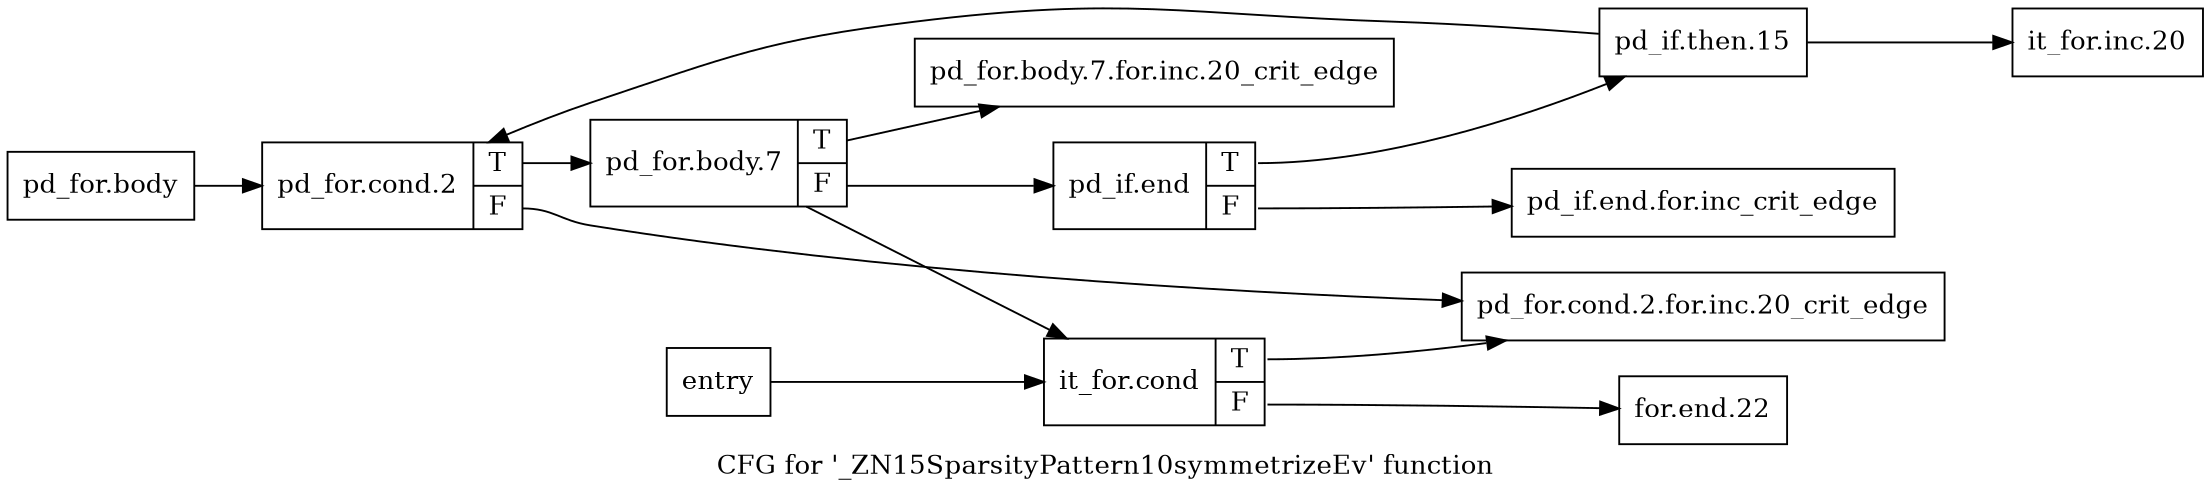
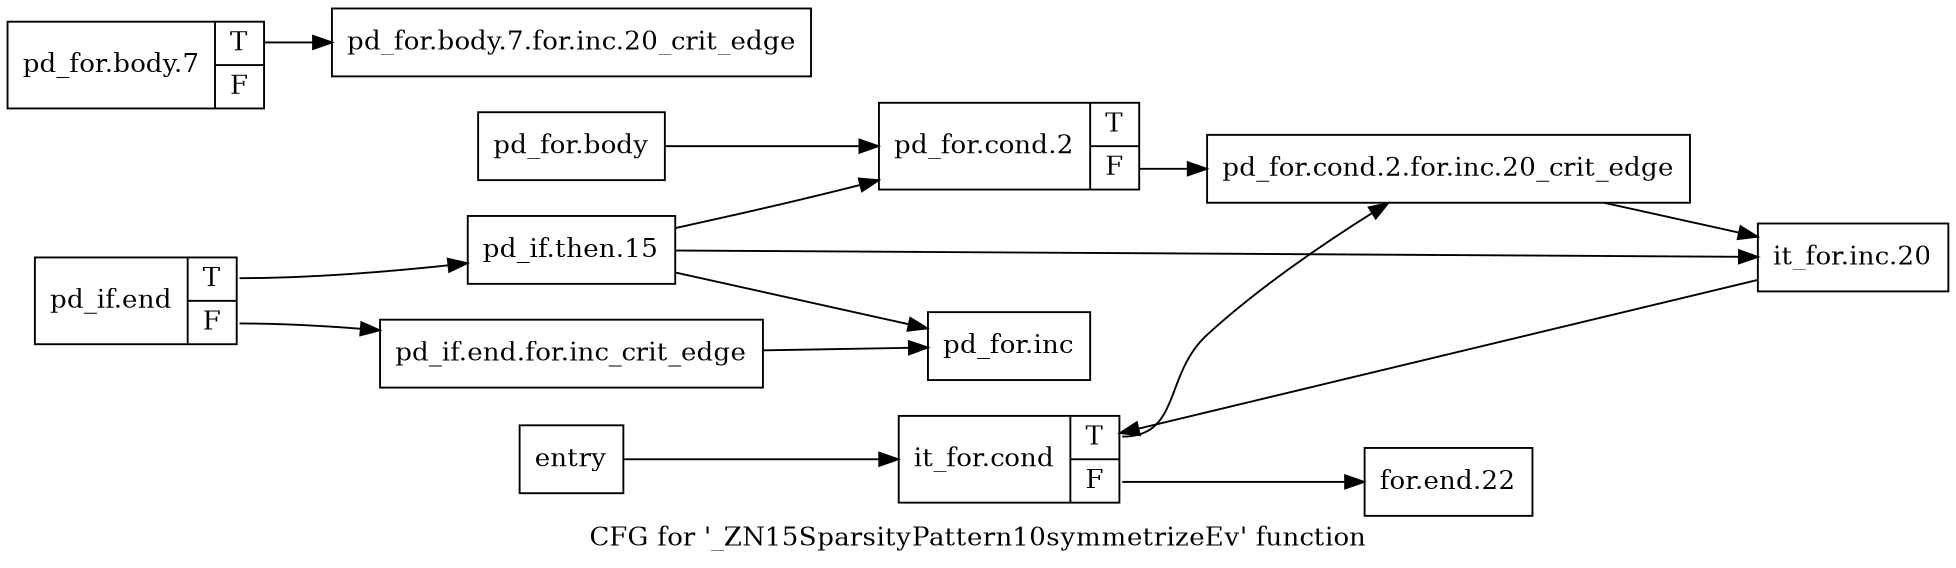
edge "pd_for.cond.2" -> "pd_for.body.7": removed
edge "pd_for.body.7" -> "pd_if.end": removed
edge "pd_for.cond.2.for.inc.20_crit_edge" -> "it_for.inc.20": added
edge "pd_for.body.7" -> "it_for.cond": now "it_for.inc.20" -> "it_for.cond"
node "pd_for.inc": added
